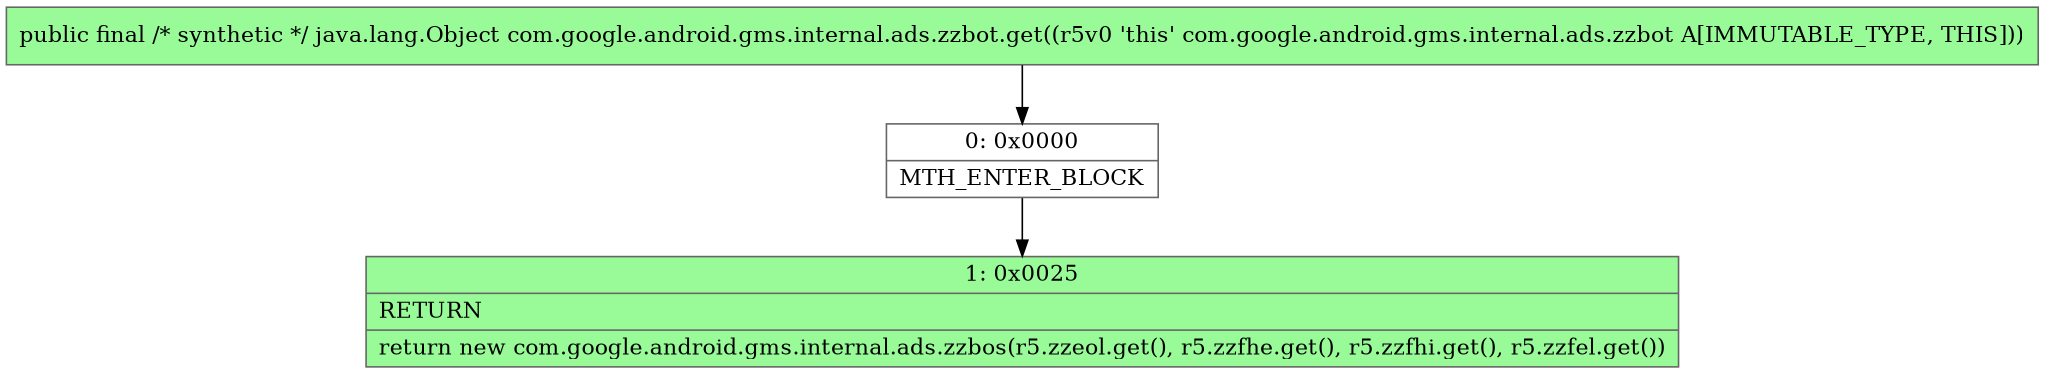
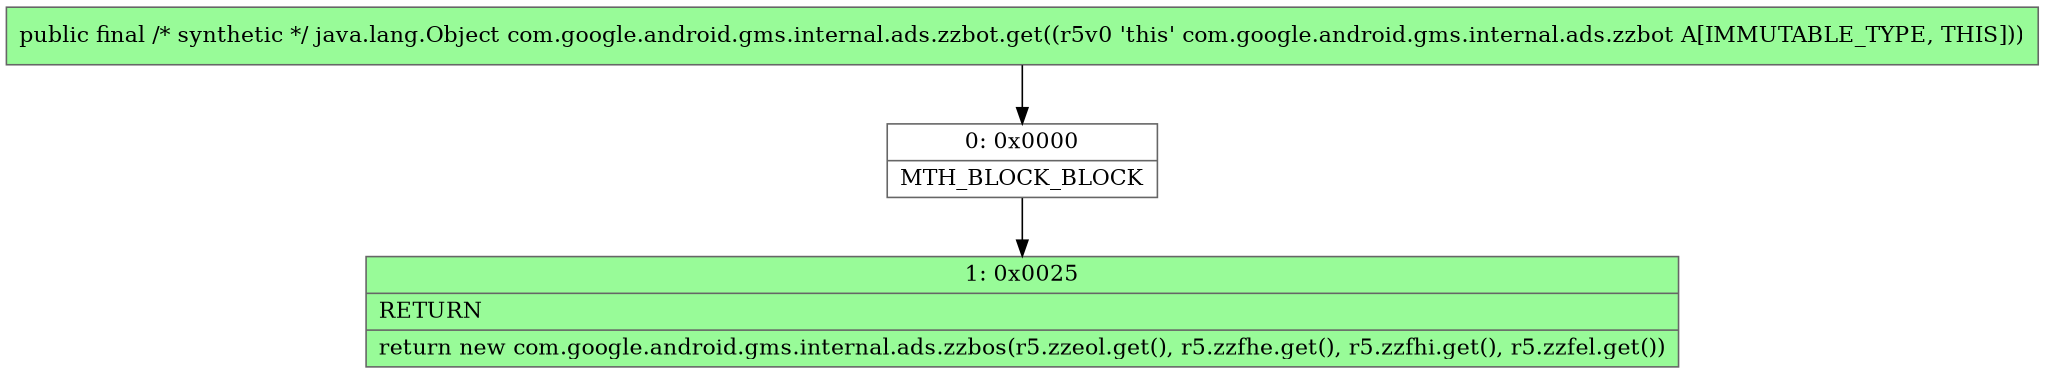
node "0: 0x0000": text "MTH_ENTER_BLOCK" -> "MTH_BLOCK_BLOCK"
